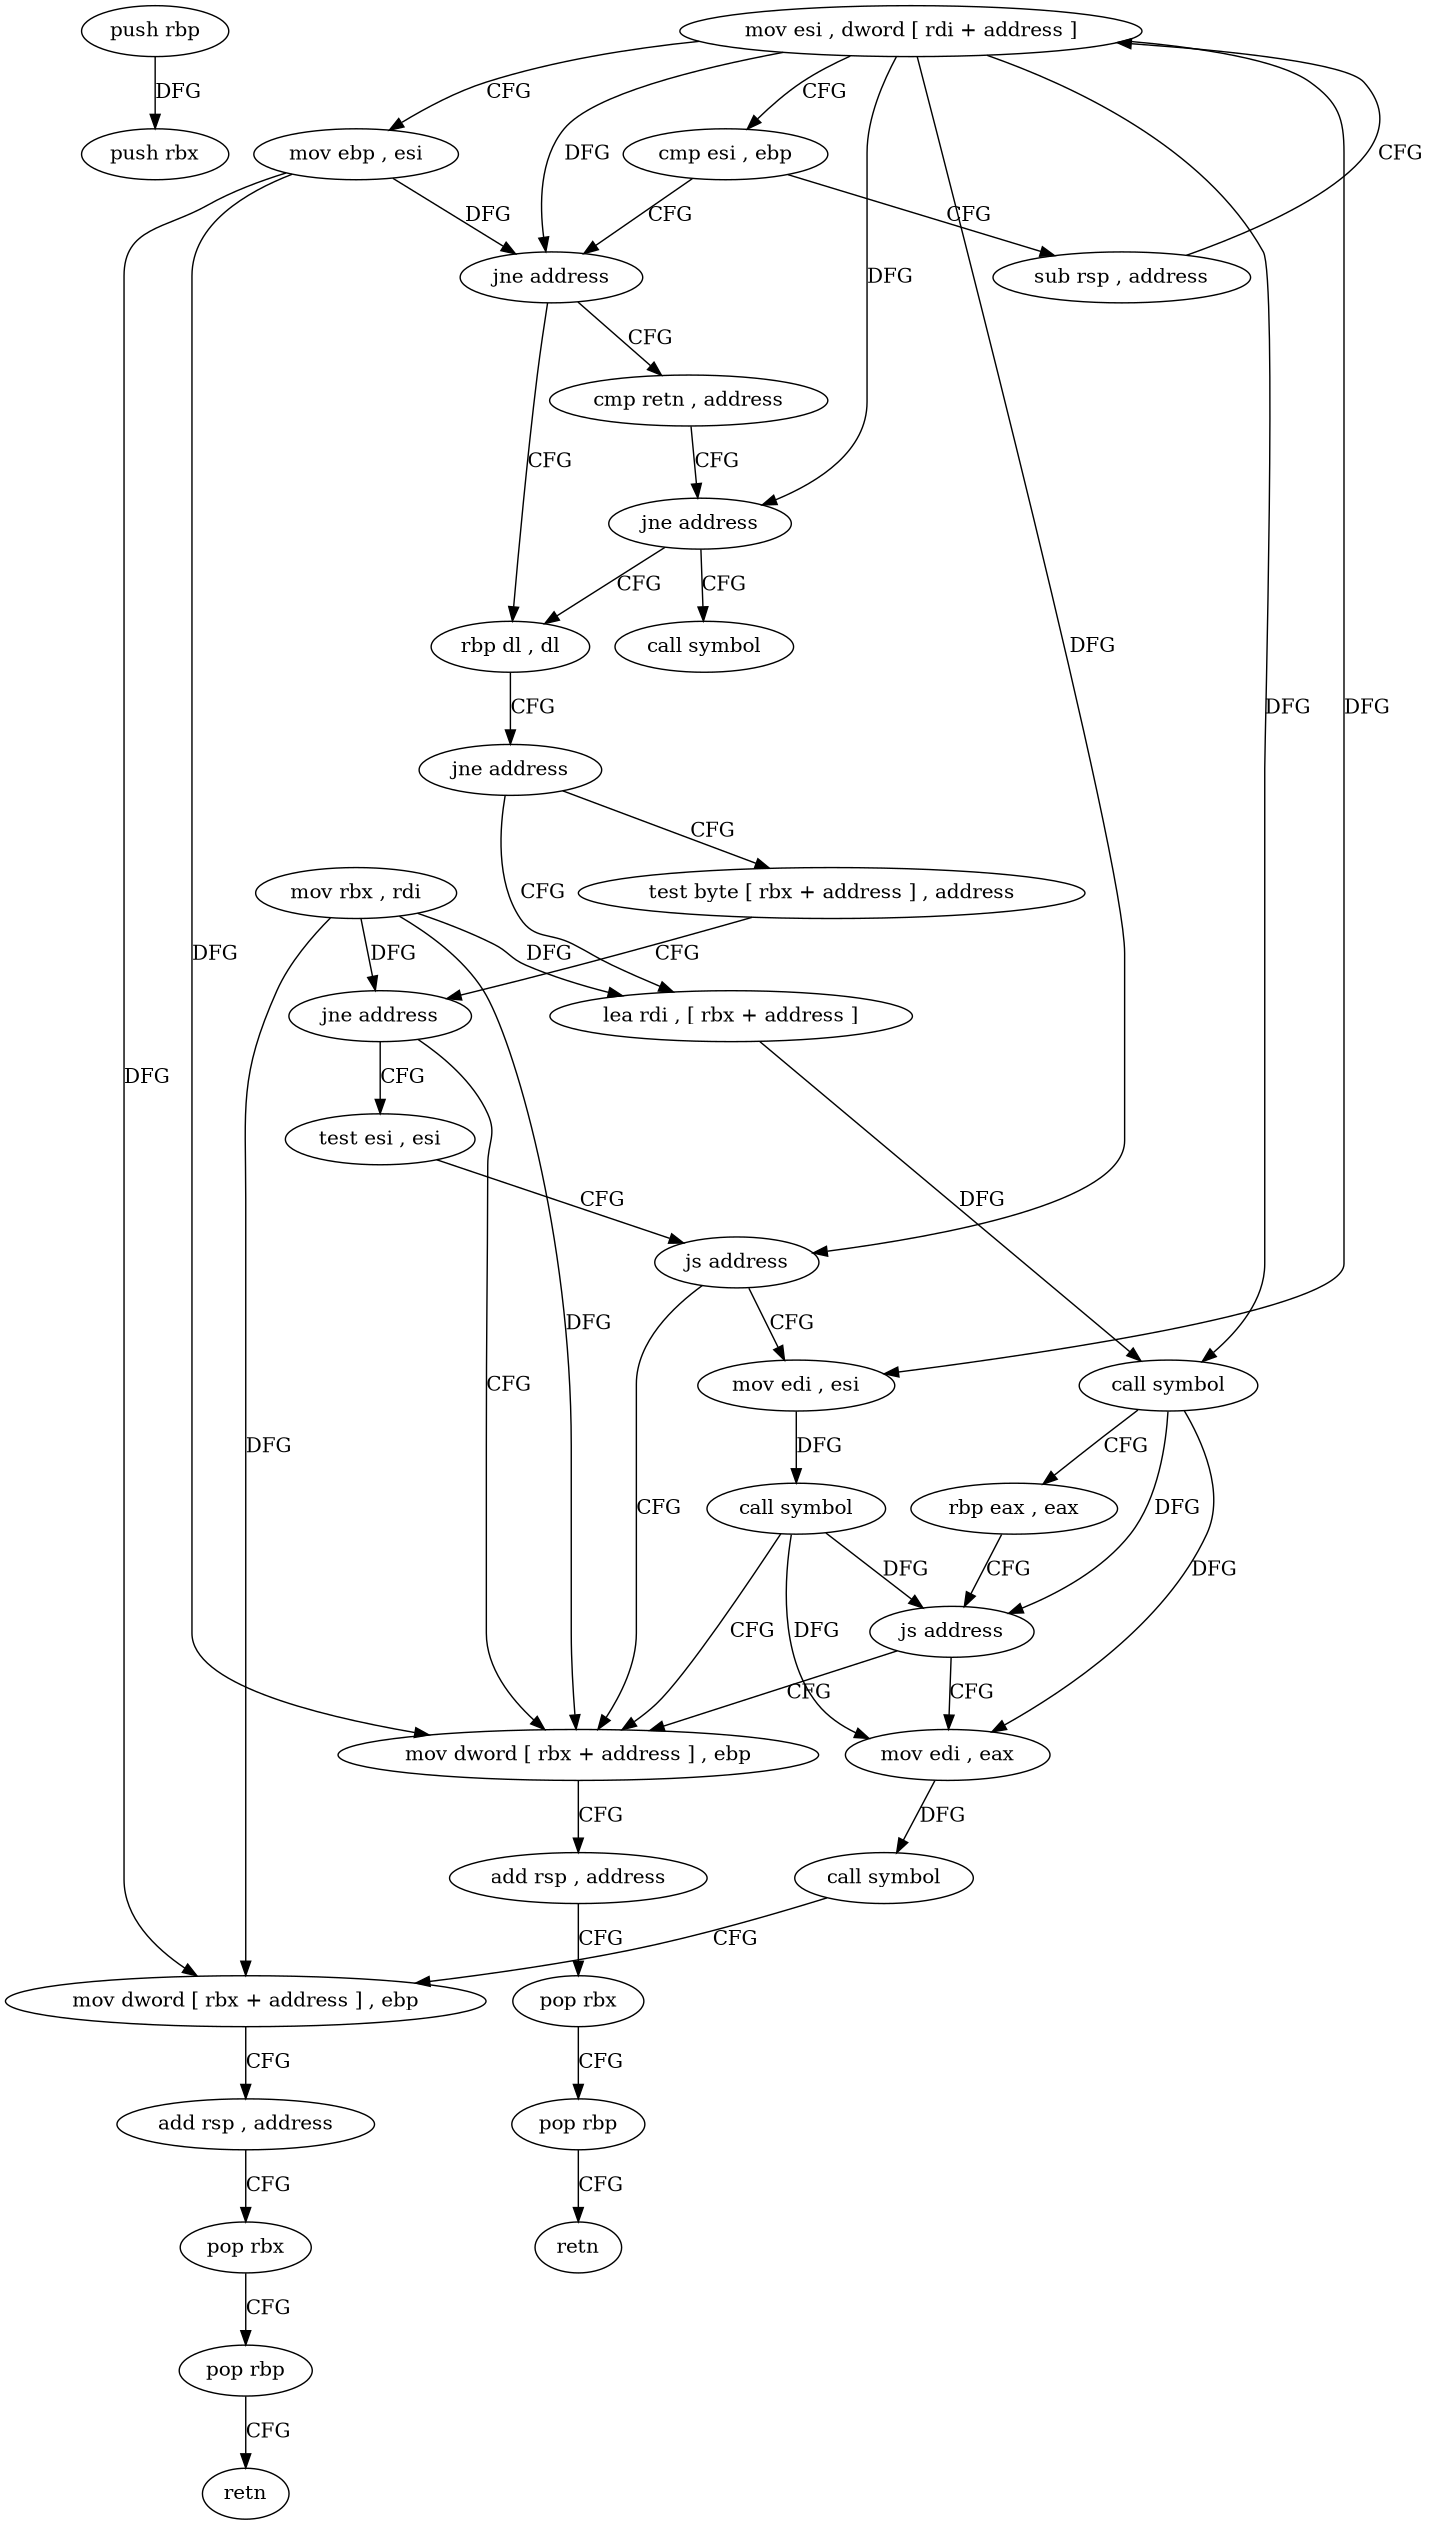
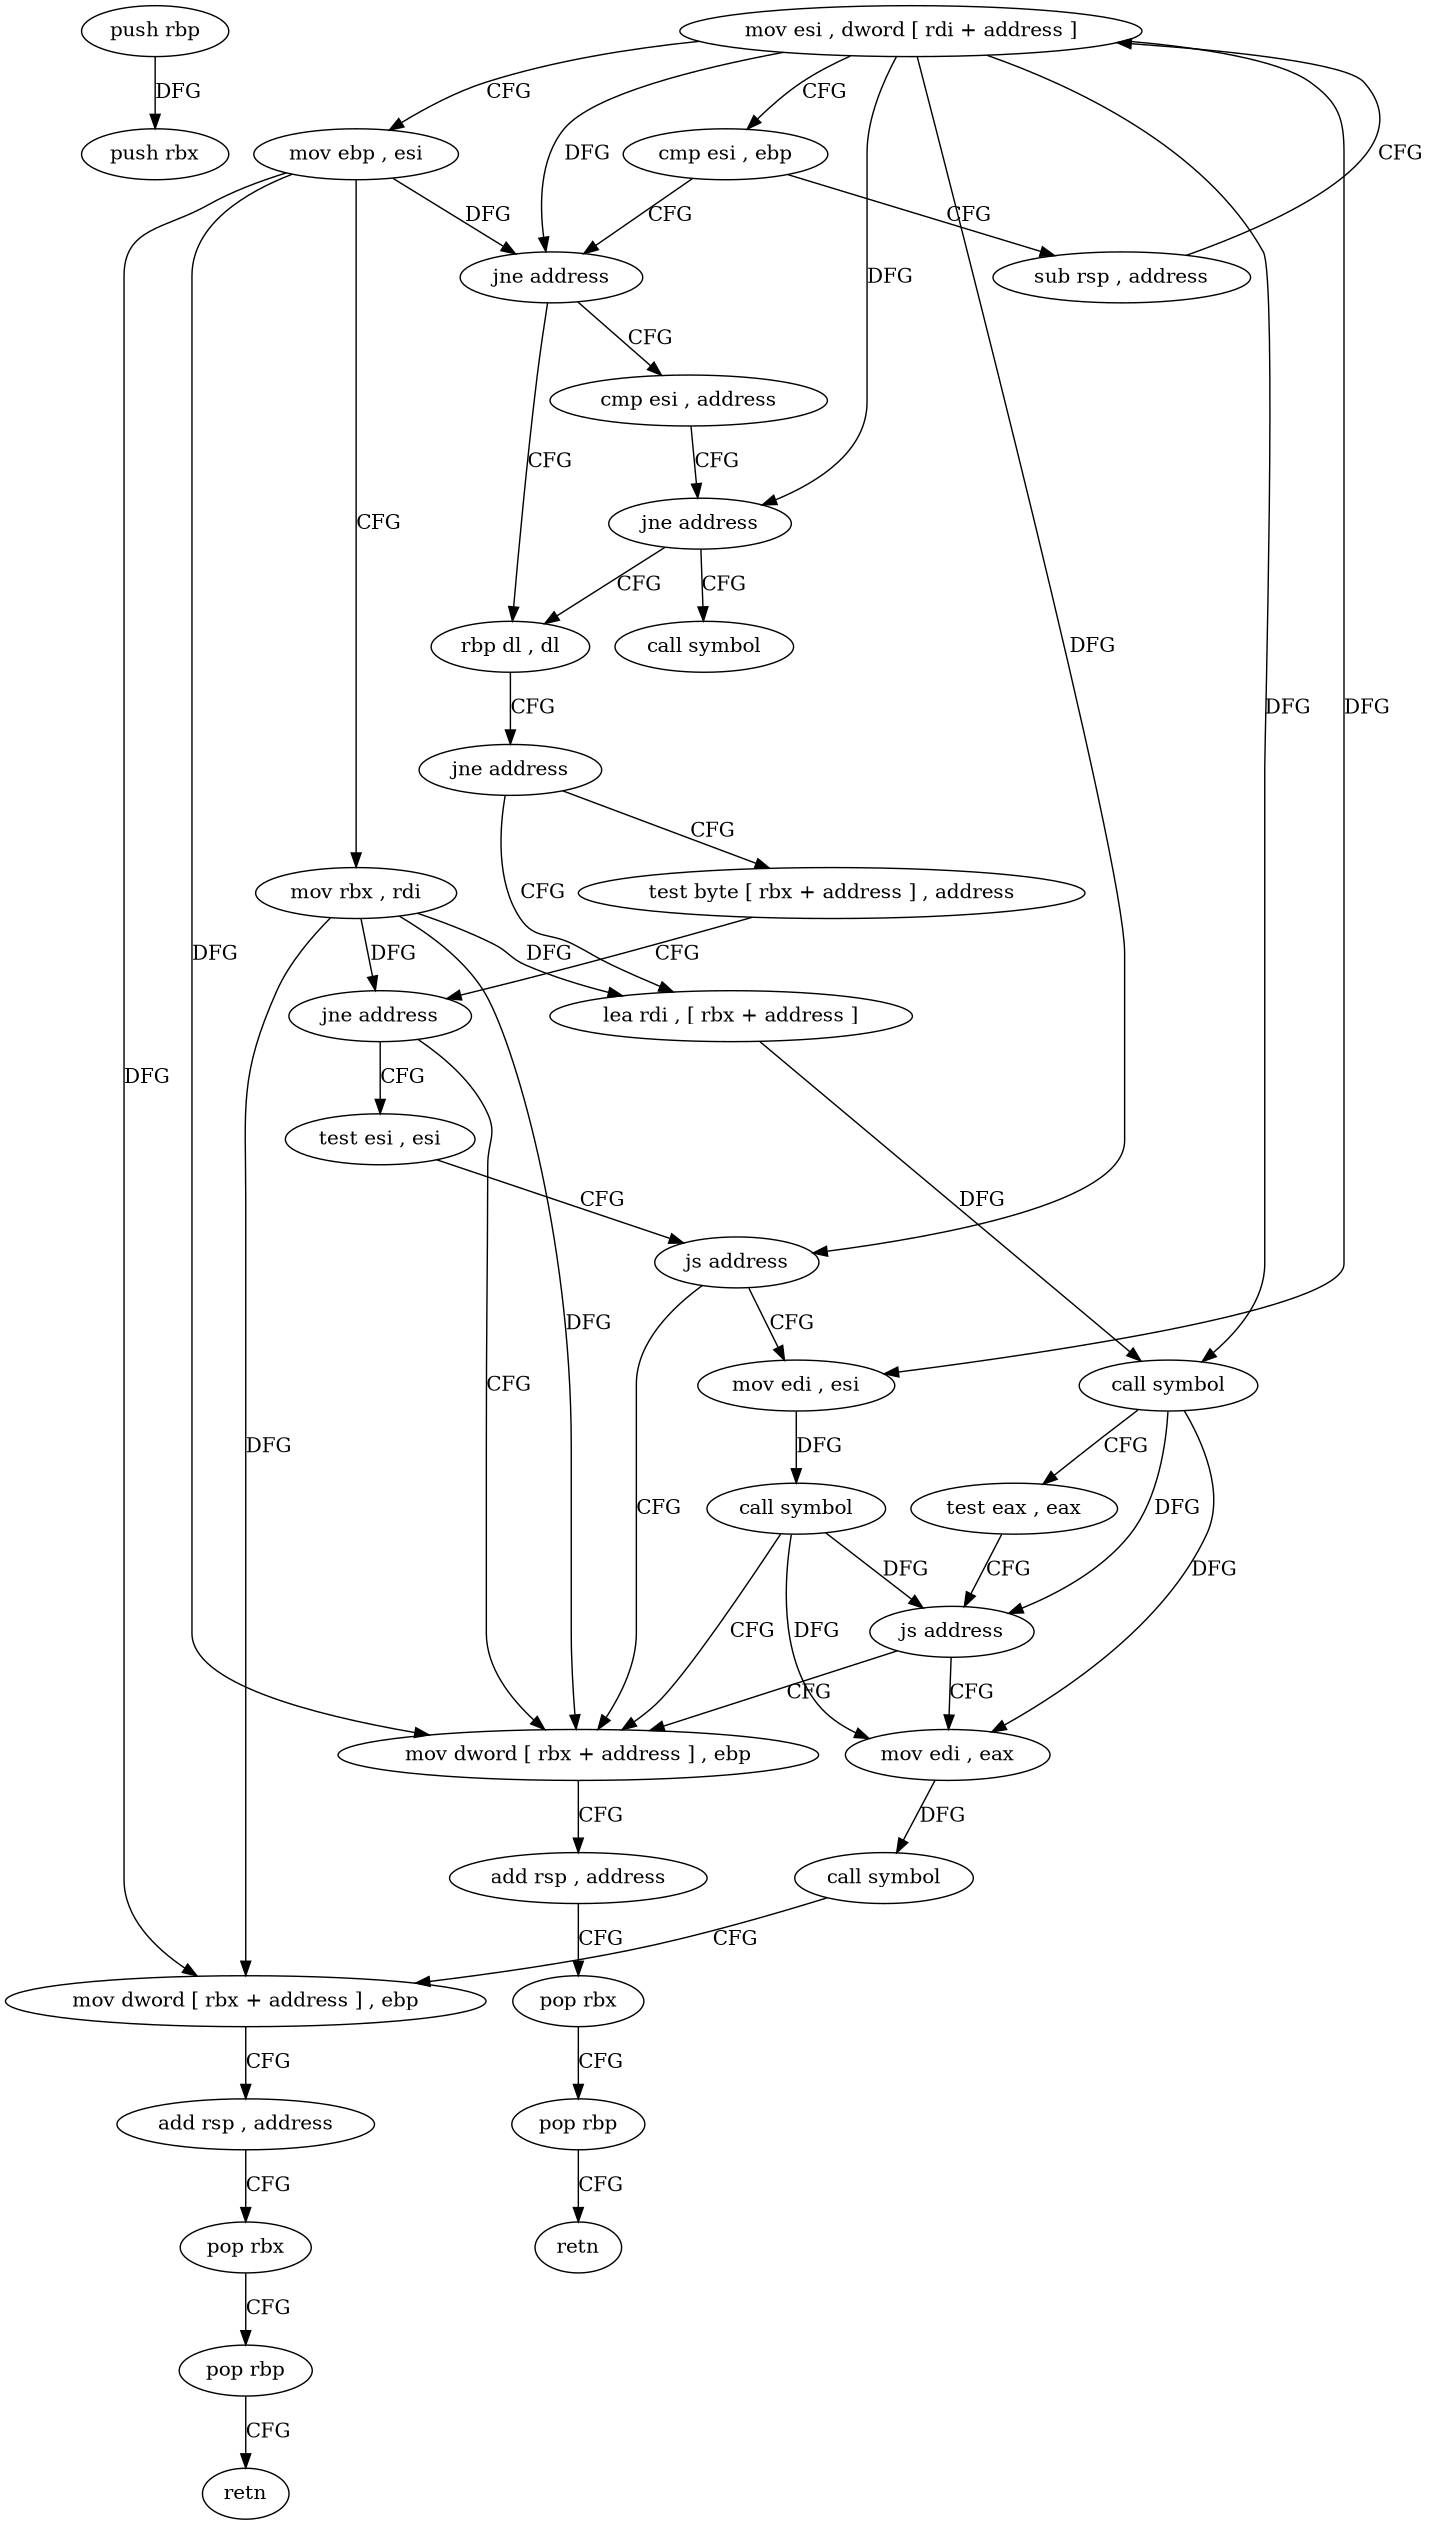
node "cmp retn , address": label "cmp retn , address" -> "cmp esi , address"
edge "mov ebp , esi" -> "mov rbx , rdi": added, label "CFG"
node "rbp eax , eax": label "rbp eax , eax" -> "test eax , eax"
